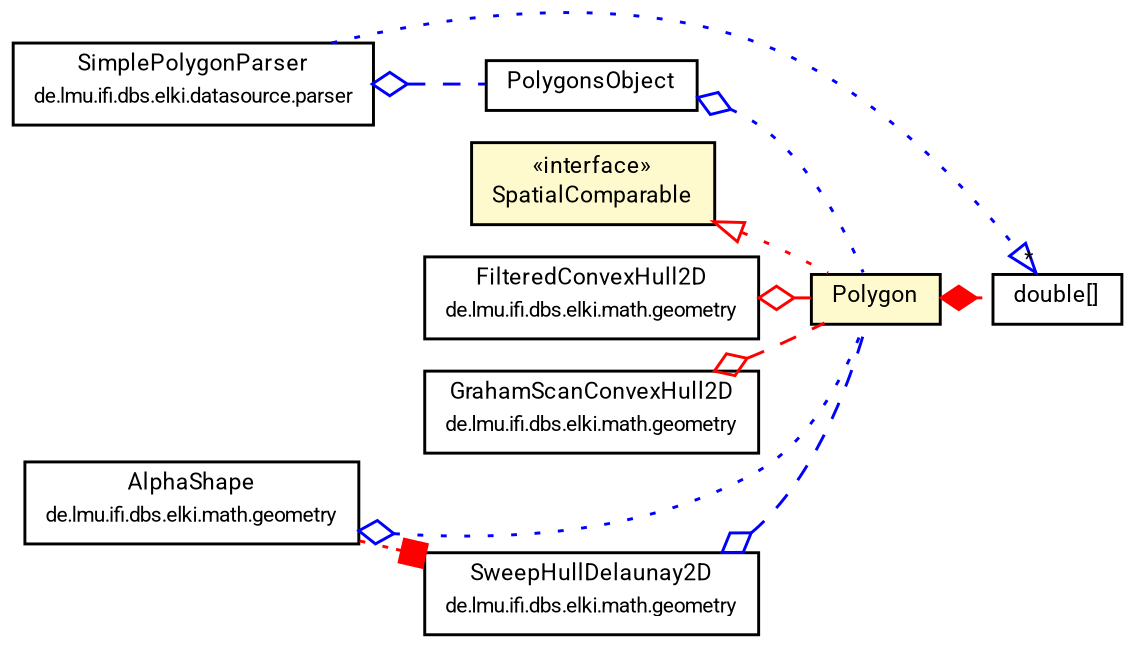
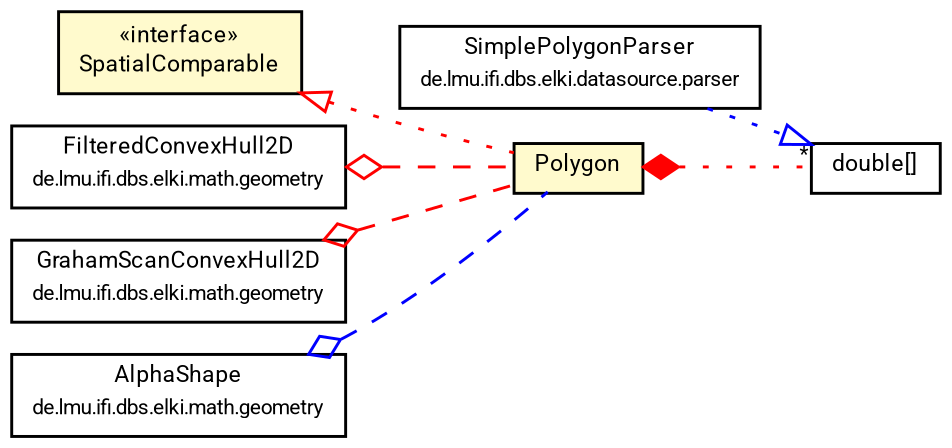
node "PolygonsObject": removed
edge "Polygon" -> "AlphaShape": style dotted -> dashed
node "SweepHullDelaunay2D": removed
